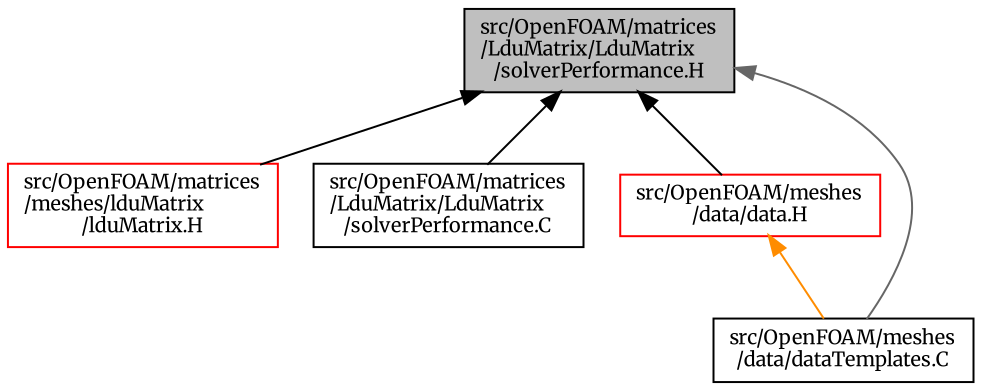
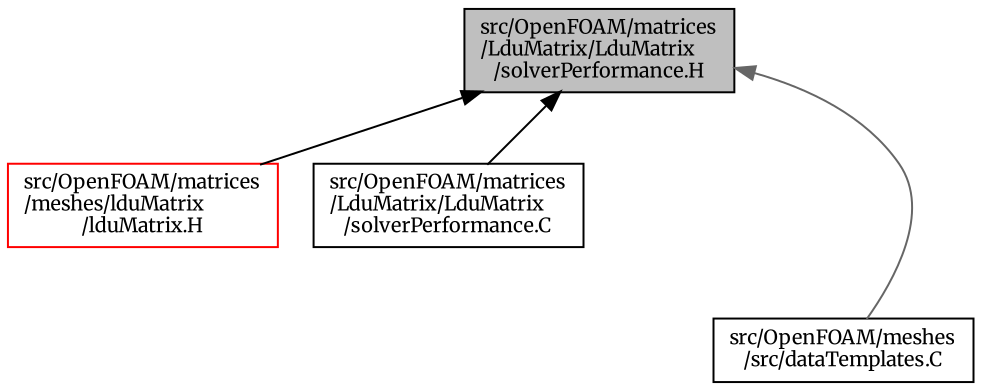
node "src/OpenFOAM/meshes /data/data.H": removed
node "src/OpenFOAM/meshes /data/dataTemplates.C": label "src/OpenFOAM/meshes /data/dataTemplates.C" -> "src/OpenFOAM/meshes /src/dataTemplates.C"
